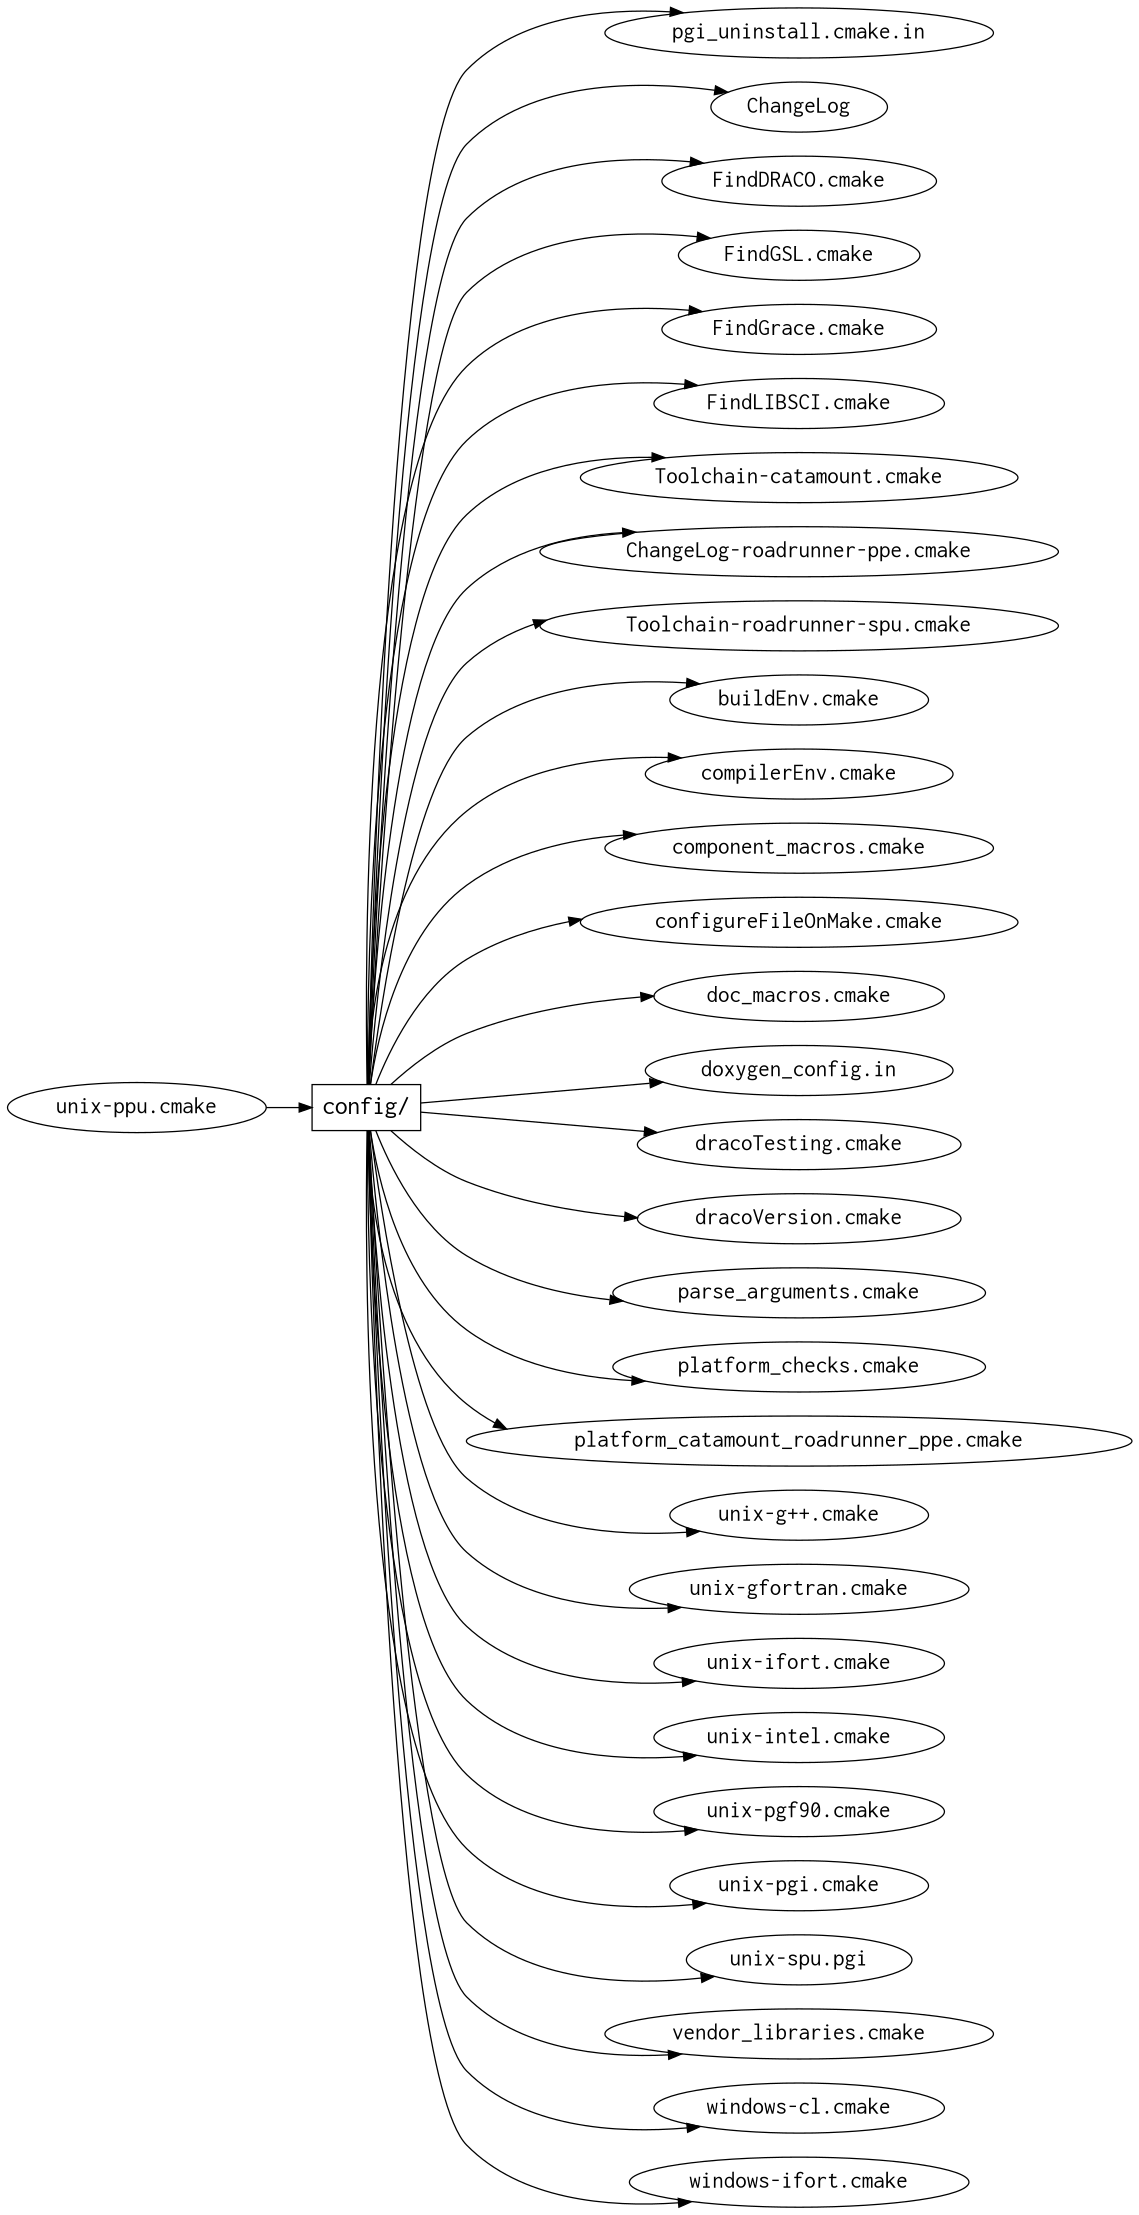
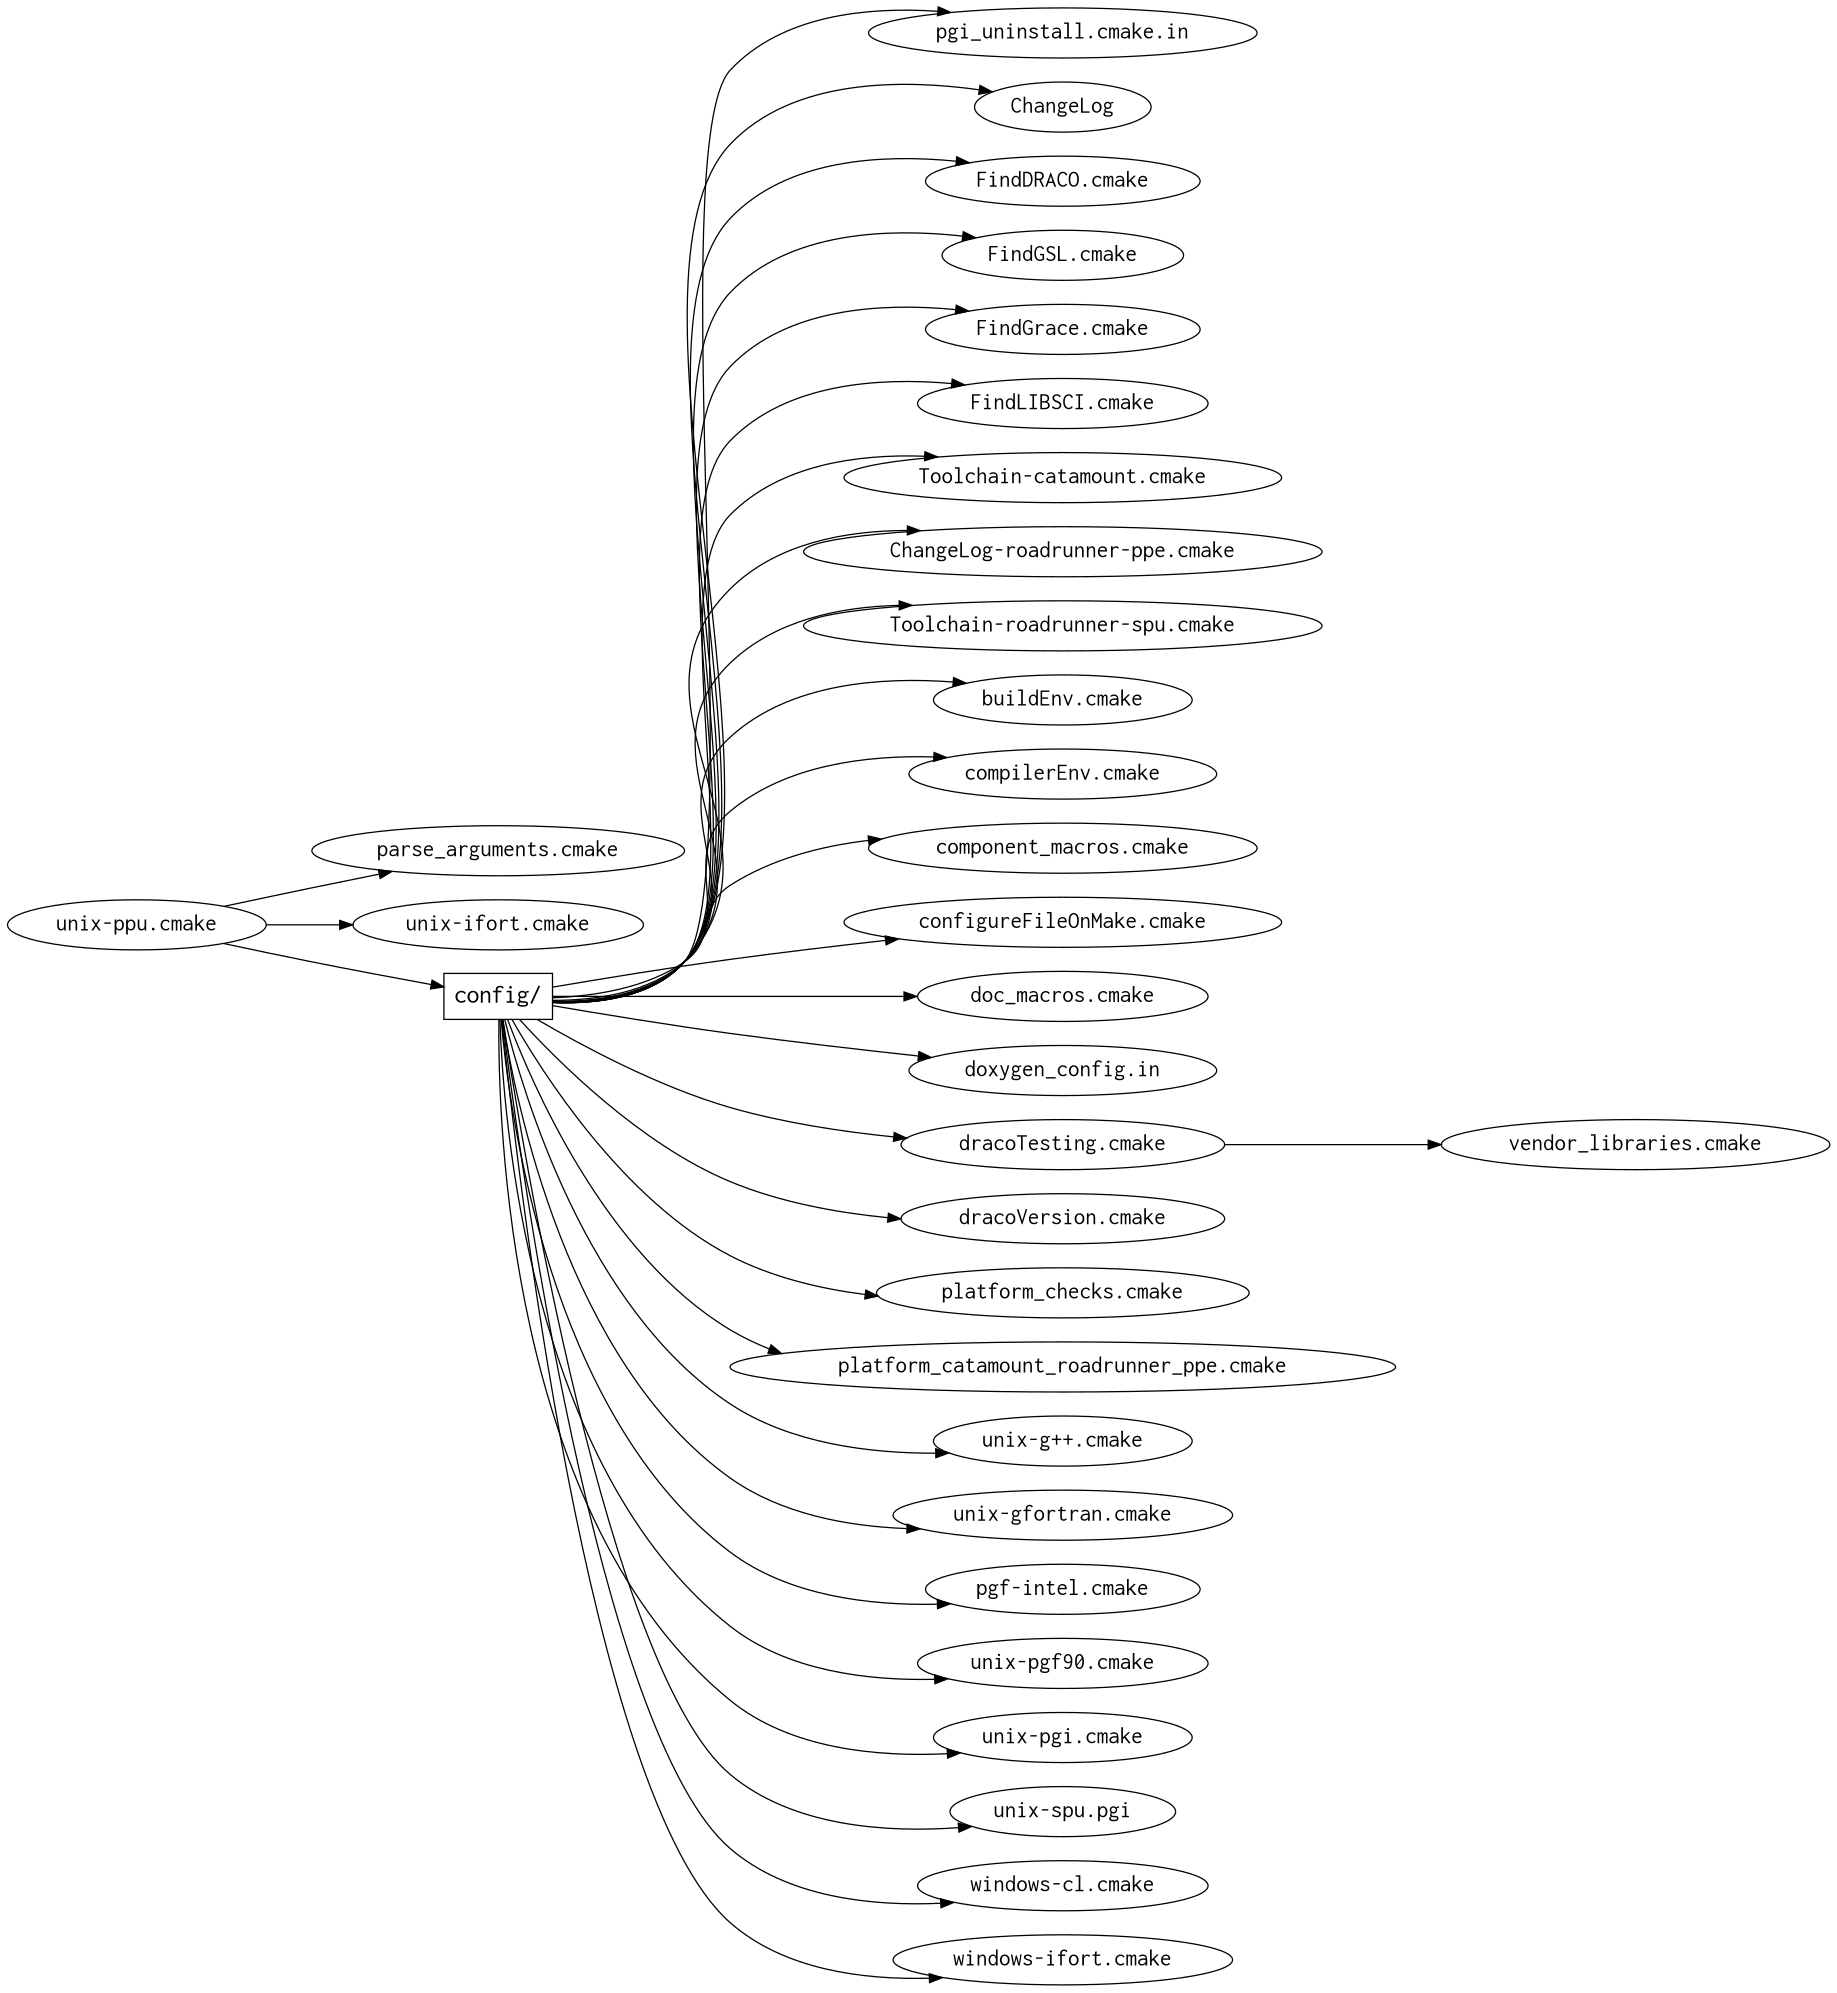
edge "config/" -> "parse_arguments.cmake": now "unix-ppu.cmake" -> "parse_arguments.cmake"
edge "config/" -> "unix-ifort.cmake": now "unix-ppu.cmake" -> "unix-ifort.cmake"
node "unix-intel.cmake": label "unix-intel.cmake" -> "pgf-intel.cmake"
edge "config/" -> "vendor_libraries.cmake": now "dracoTesting.cmake" -> "vendor_libraries.cmake"
